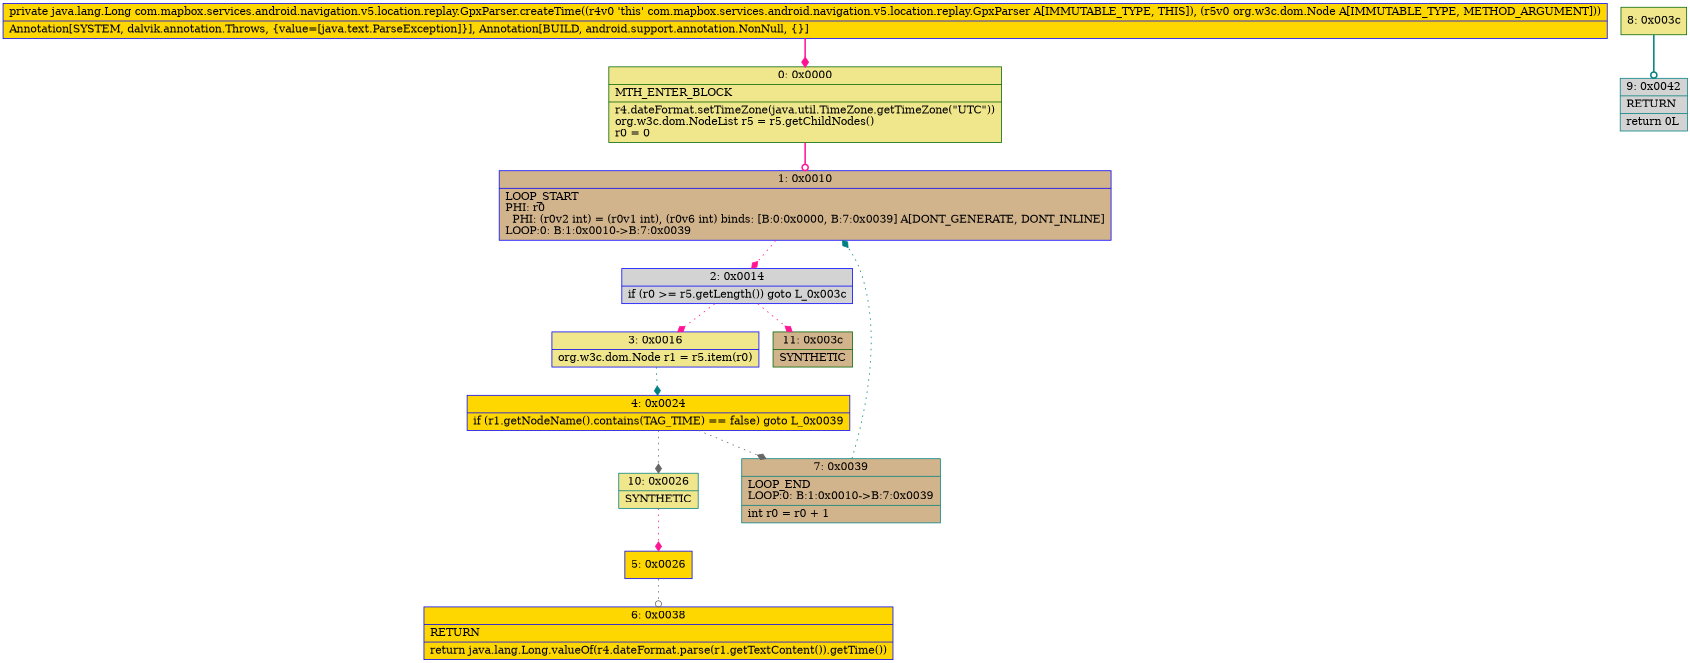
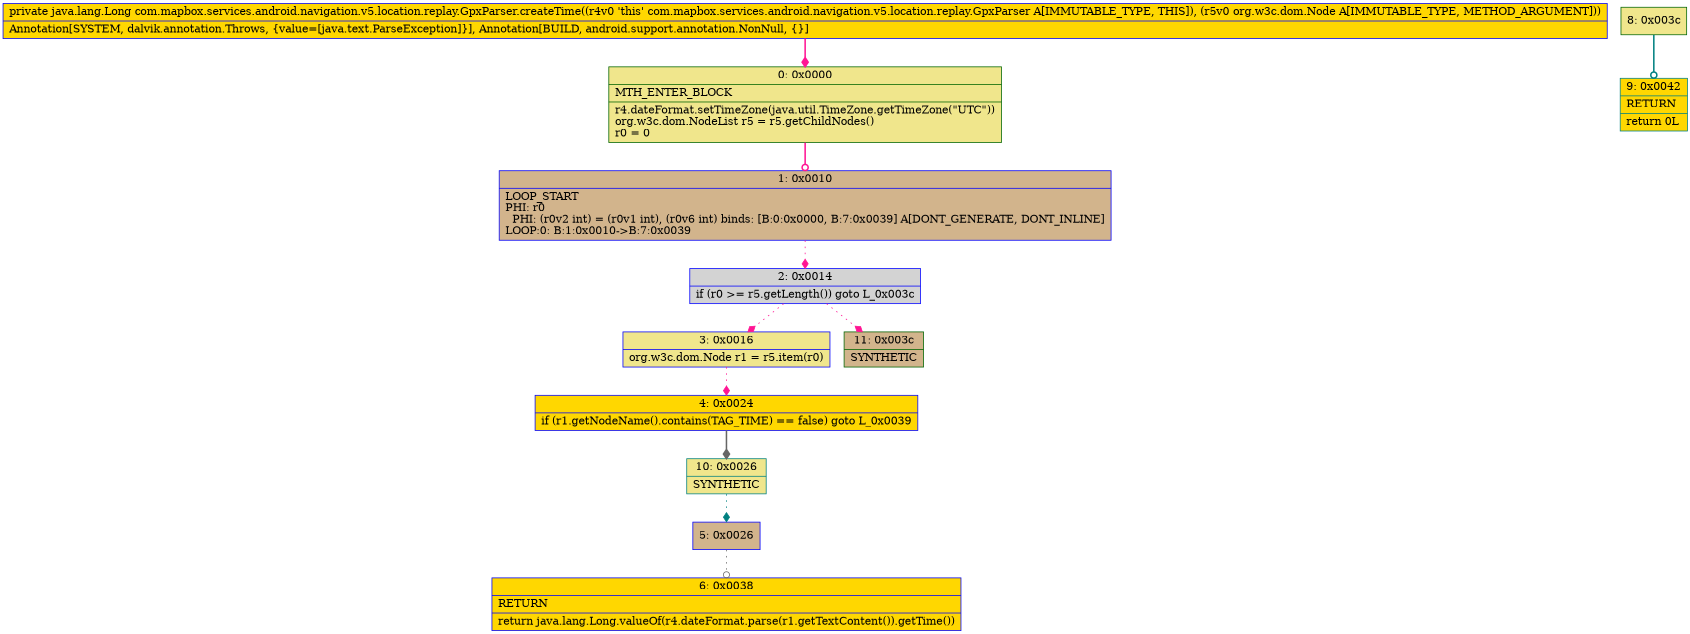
node "9: 0x0042": fillcolor lightgrey -> gold
edge "3: 0x0016" -> "4: 0x0024": color teal -> deeppink
edge "4: 0x0024" -> "10: 0x0026": style dotted -> bold
node "7: 0x0039": removed
edge "10: 0x0026" -> "5: 0x0026": color deeppink -> teal
node "5: 0x0026": fillcolor gold -> tan
